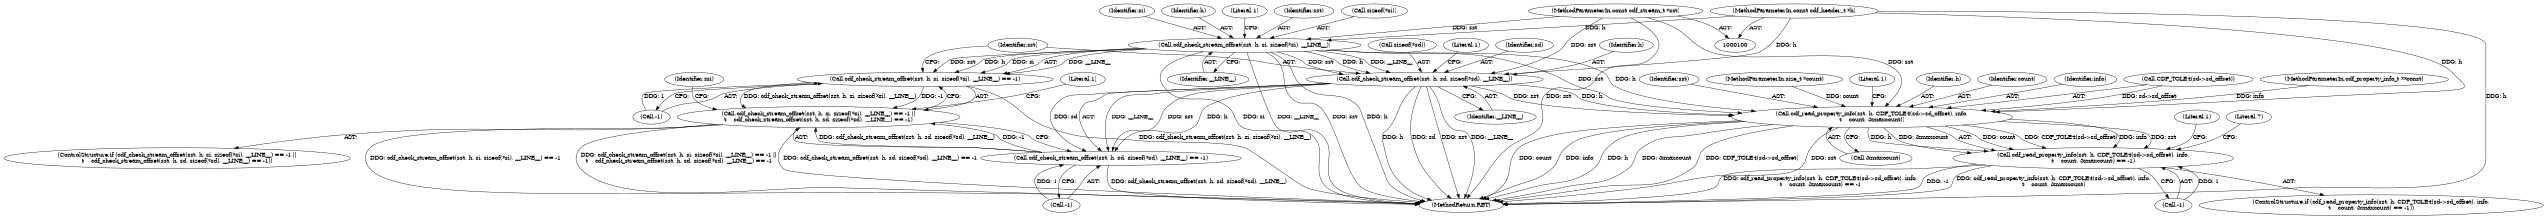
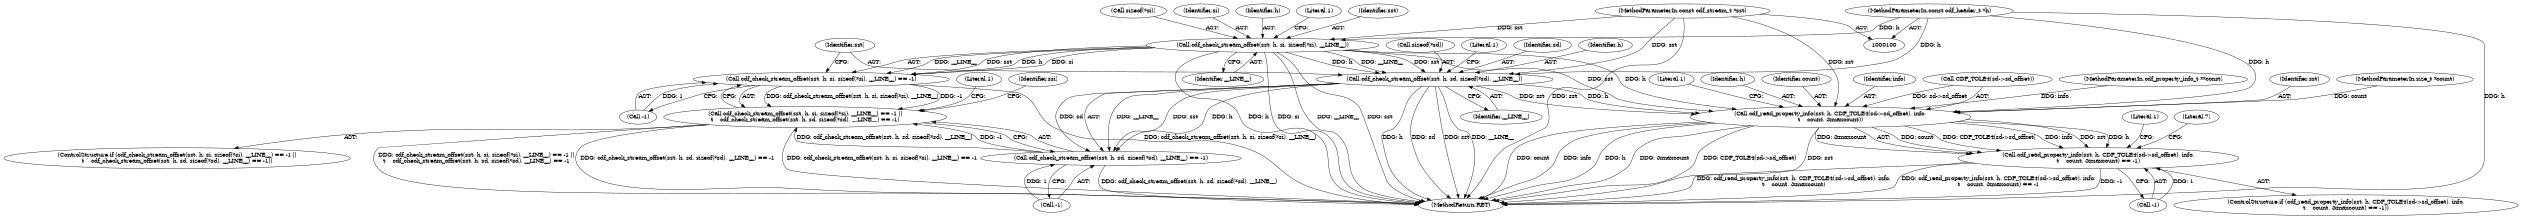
node "(Call,&maxcount)": removed
